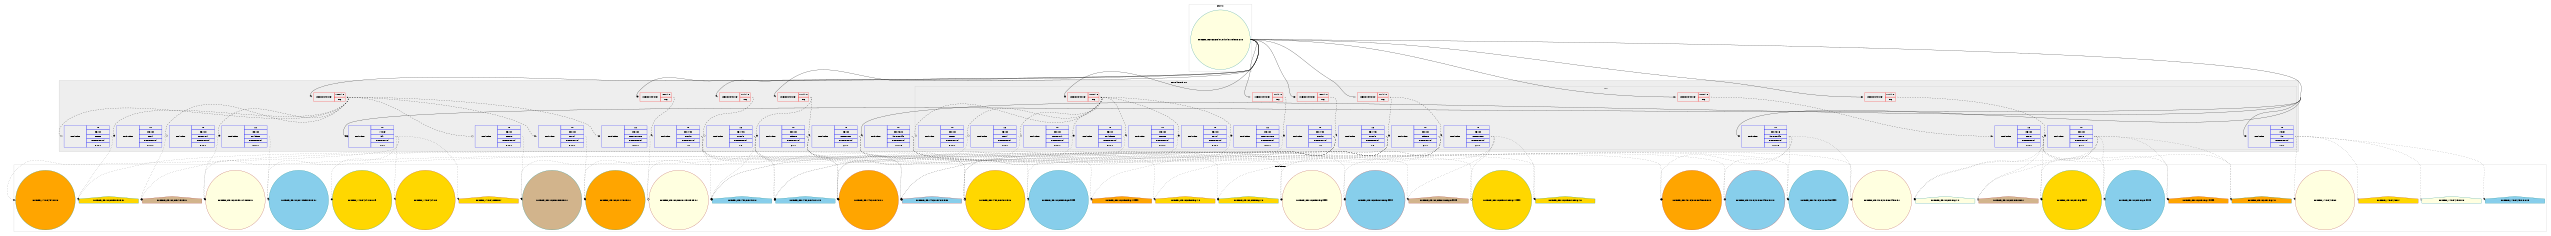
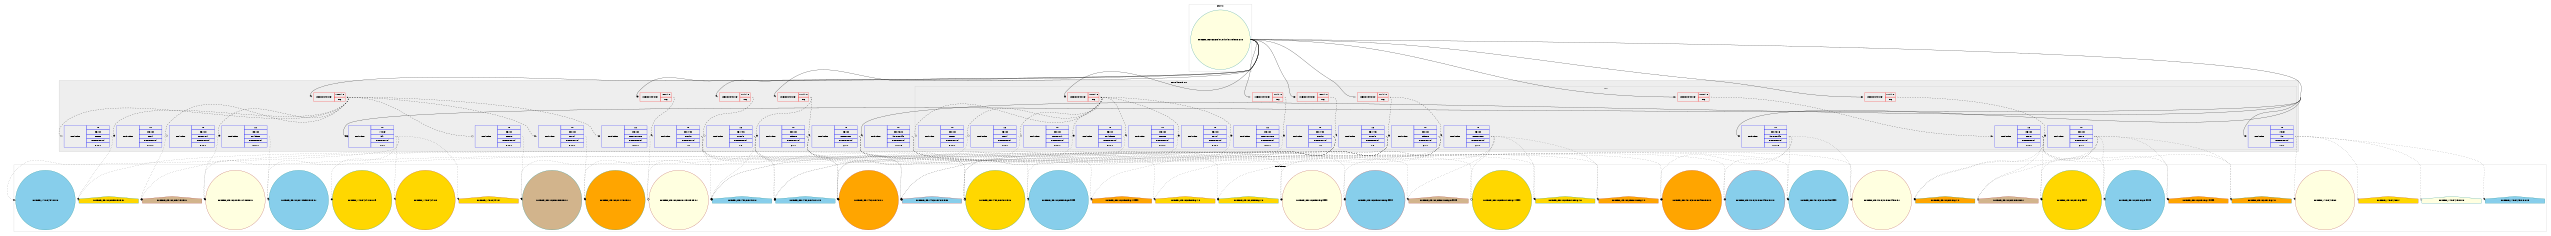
node "portage://virtual/jdk-11-r2": fillcolor orange -> skyblue
node "portage://virtual/qttest-17": label "portage://virtual/qttest-17" -> "portage://virtual/jdk-17"
node "portage://dev-libs/quazip-1.3-r2": color brown -> teal
node "portage://dev-qt/qt5compat-6.7.1": added
node "portage://dev-qt/qtsvg-6.7.1": fillcolor lightyellow -> orange
